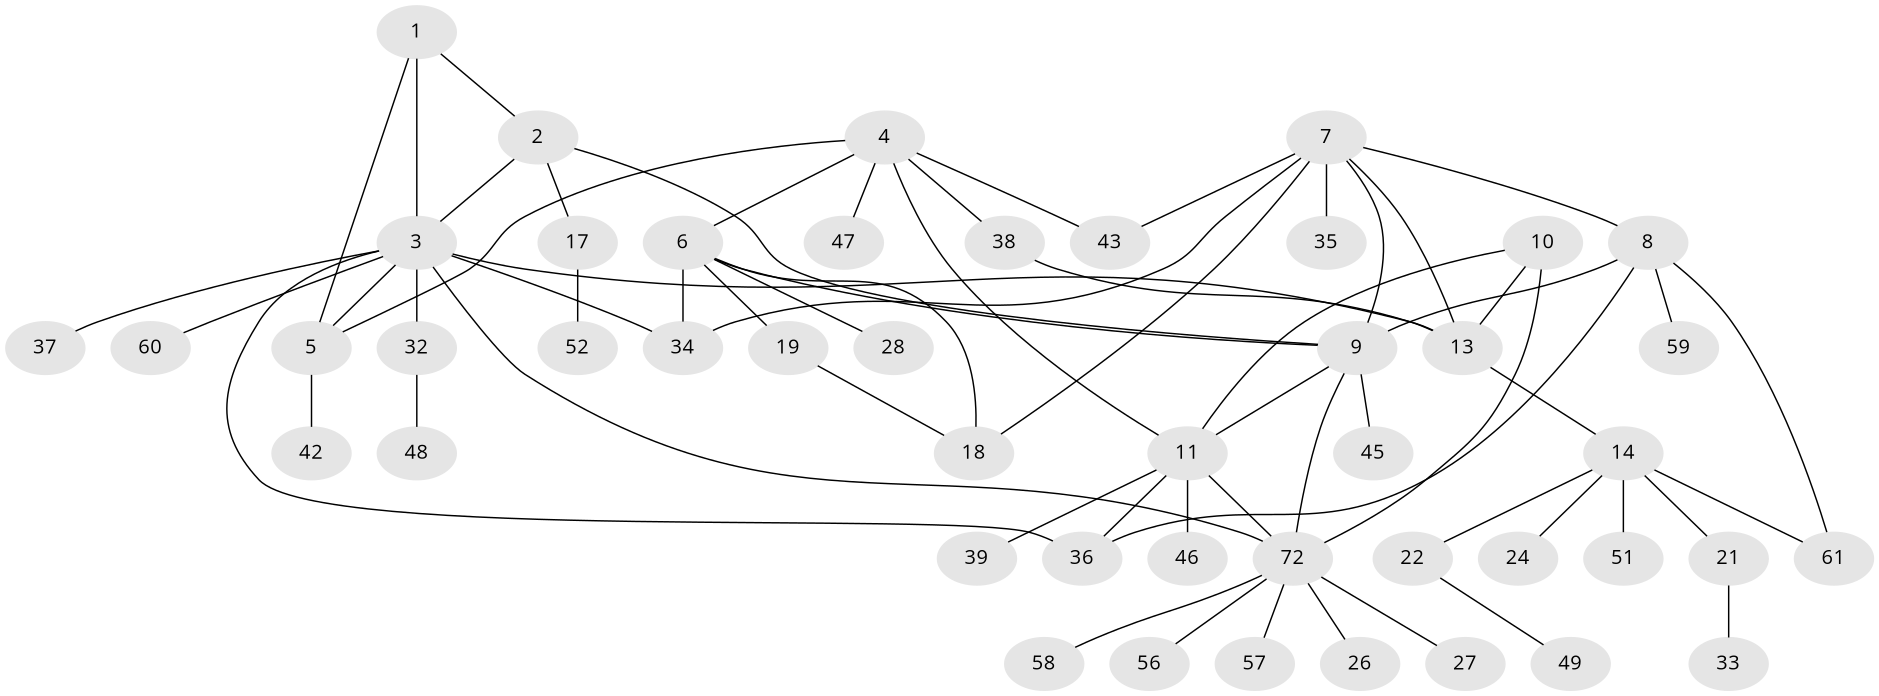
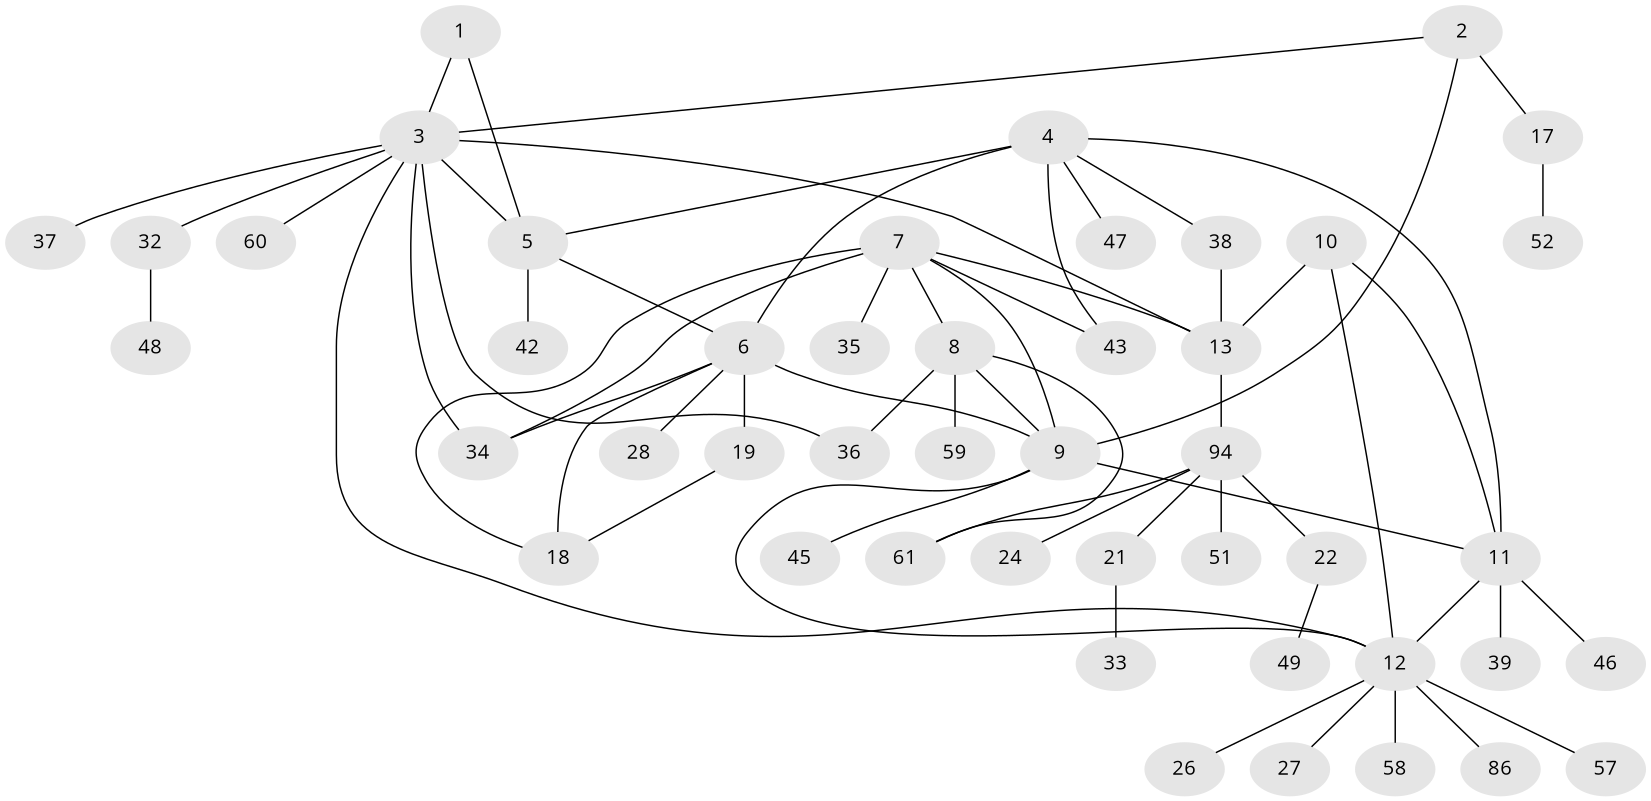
edge "1" -- "2": removed
edge "5" -- "6": added
node "14": label "14" -> "94"
edge "11" -- "36": removed
node "72": label "72" -> "12"
node "56": label "56" -> "86"
